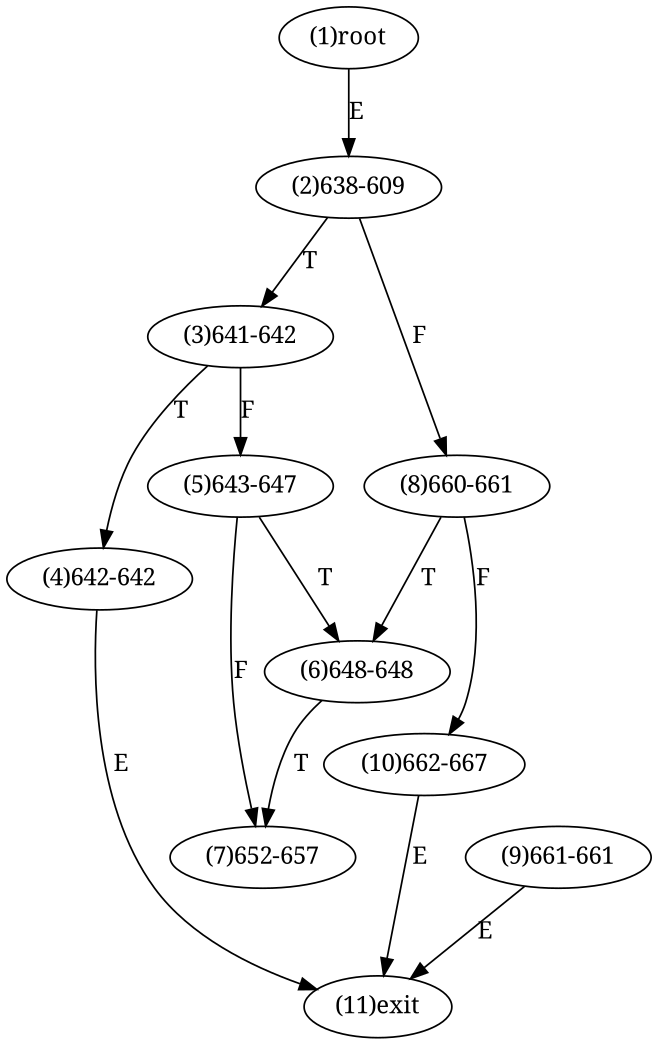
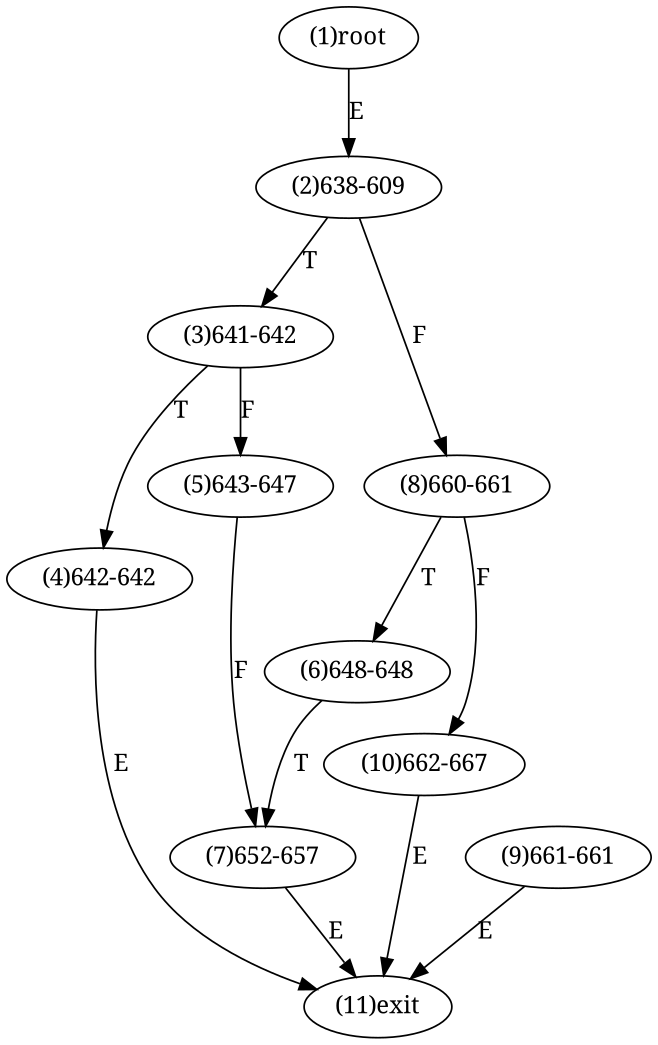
edge "(5)643-647" -> "(6)648-648": removed, label "T"
edge "(7)652-657" -> "(11)exit": added, label "E"
